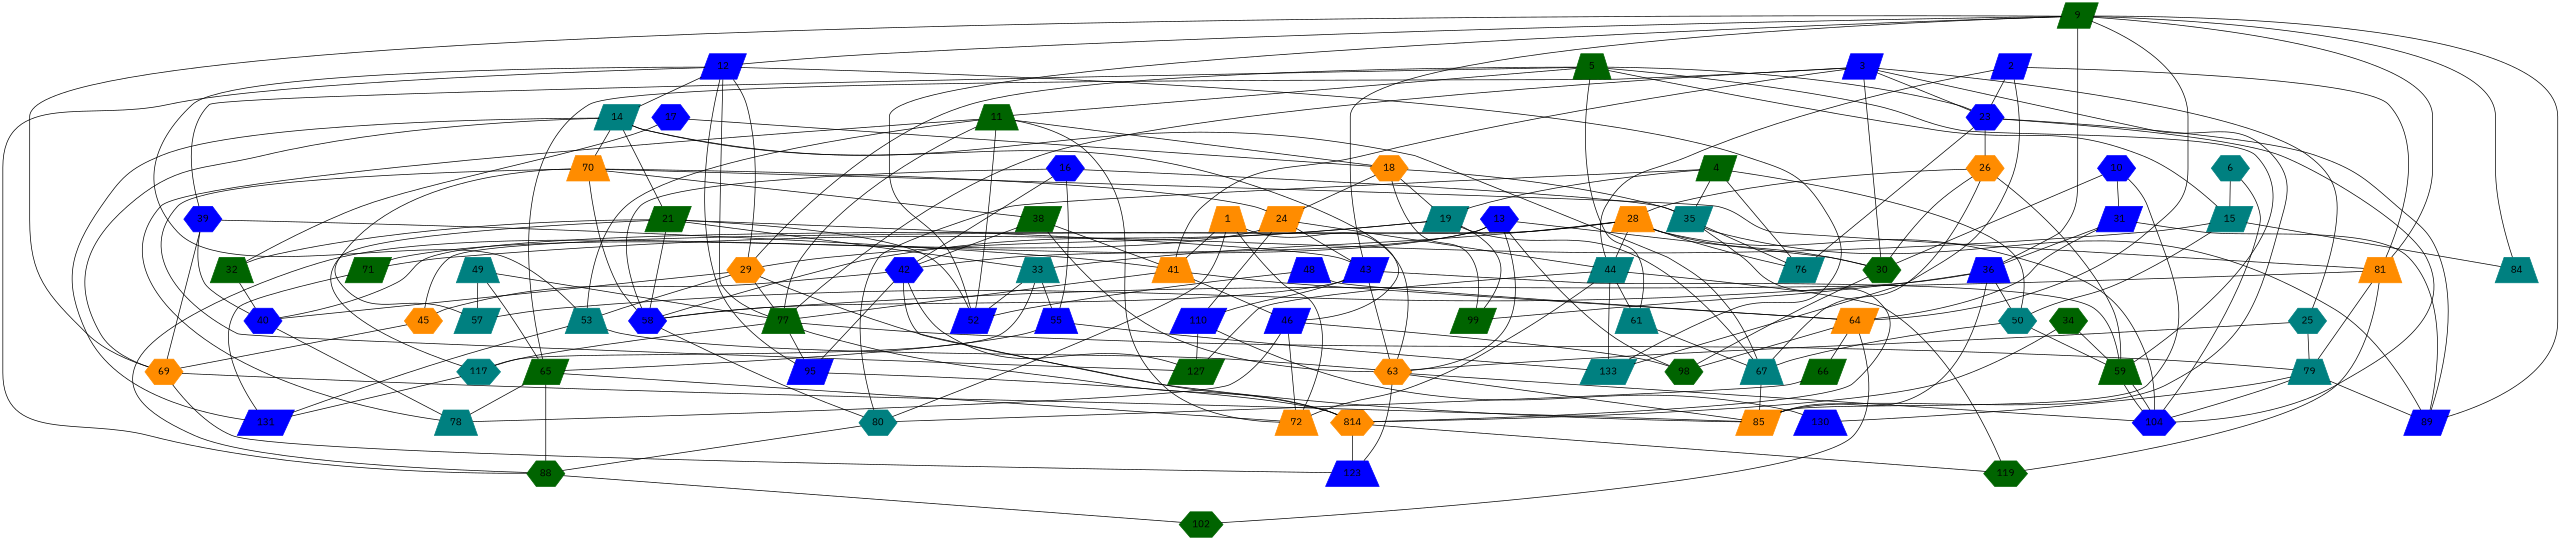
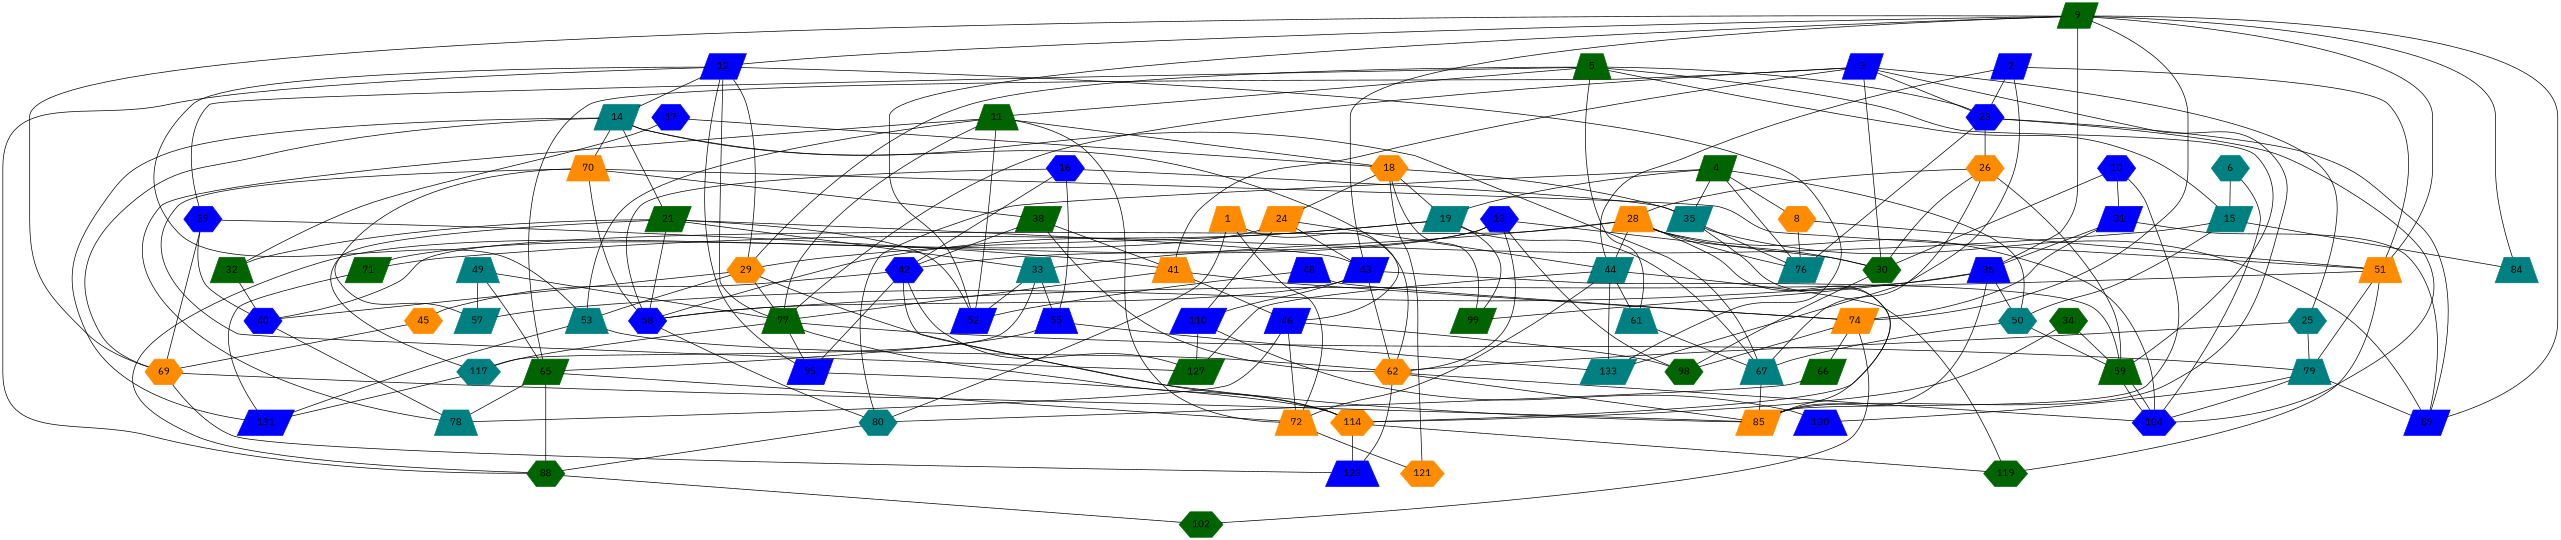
edge "70" -- "24": removed
node "8": added
edge "28" -- "45": now "28" -- "85"
edge "1" -- "41": removed
node "81": label "81" -> "51"
node "64": label "64" -> "74"
node "63": label "63" -> "62"
node "814": label "814" -> "114"
node "121": added
